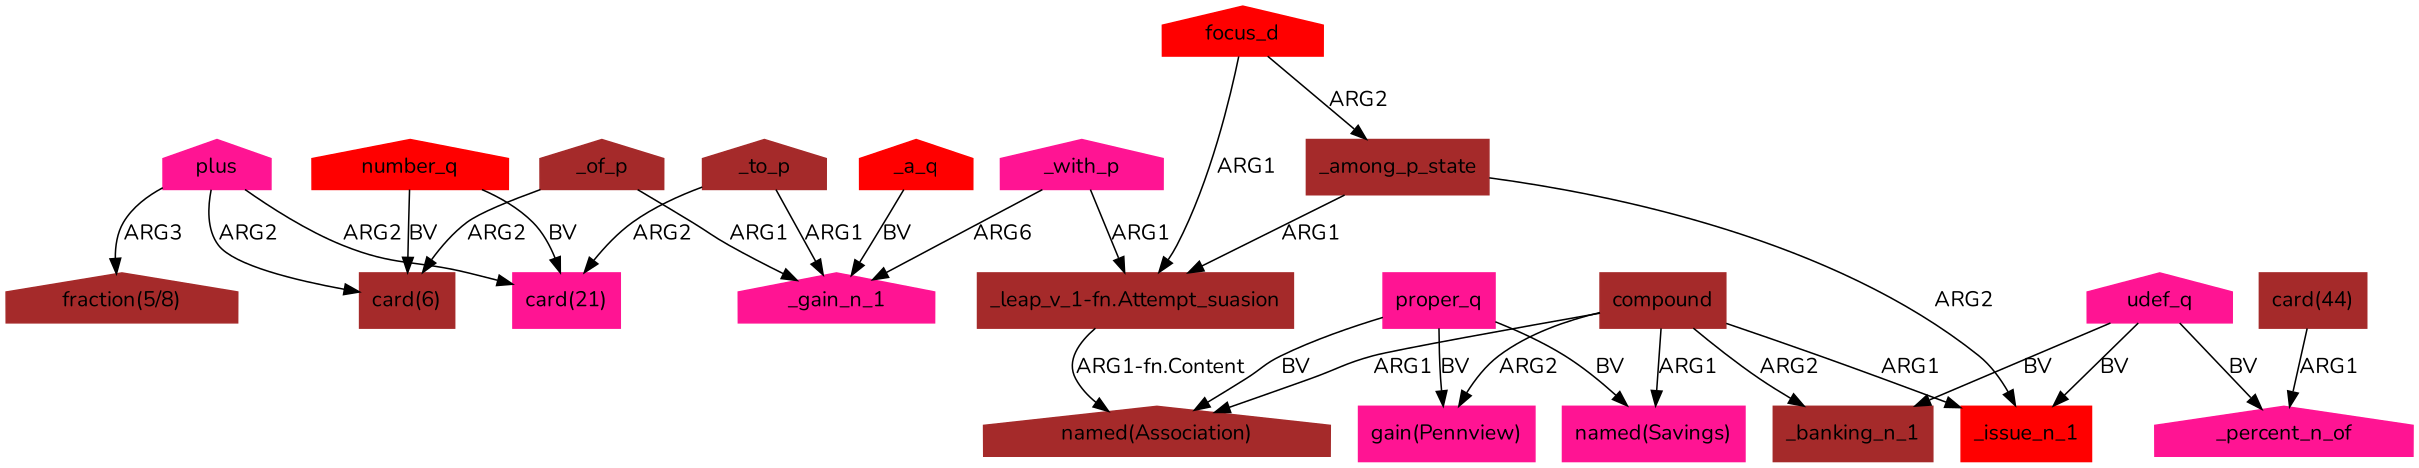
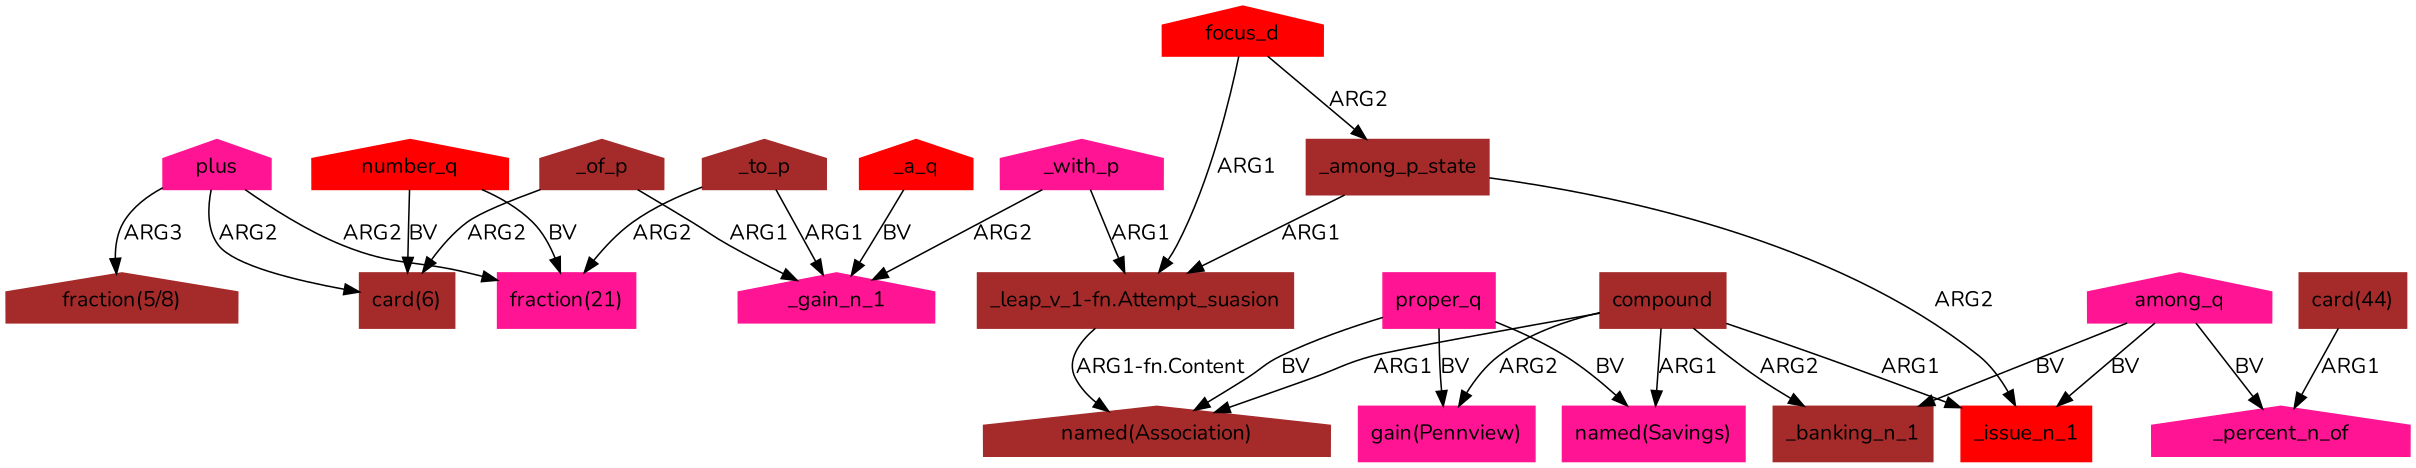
edge "_with_p" -> "_gain_n_1": label "ARG6" -> "ARG2"
node "card(21)": label "card(21)" -> "fraction(21)"
node "udef_q": label "udef_q" -> "among_q"
